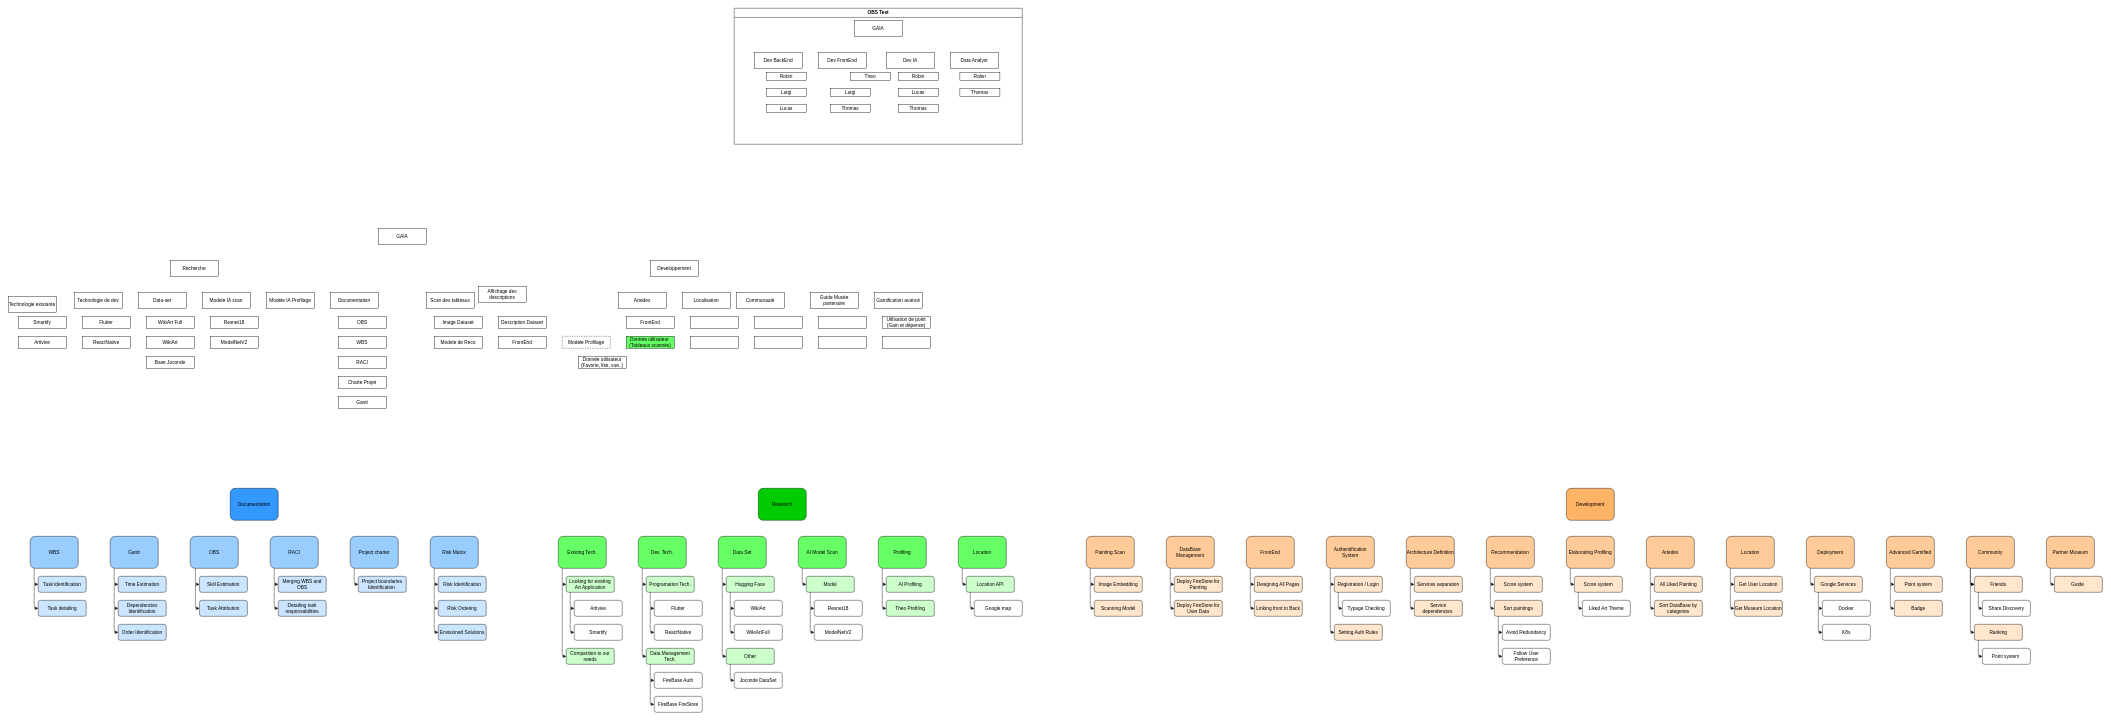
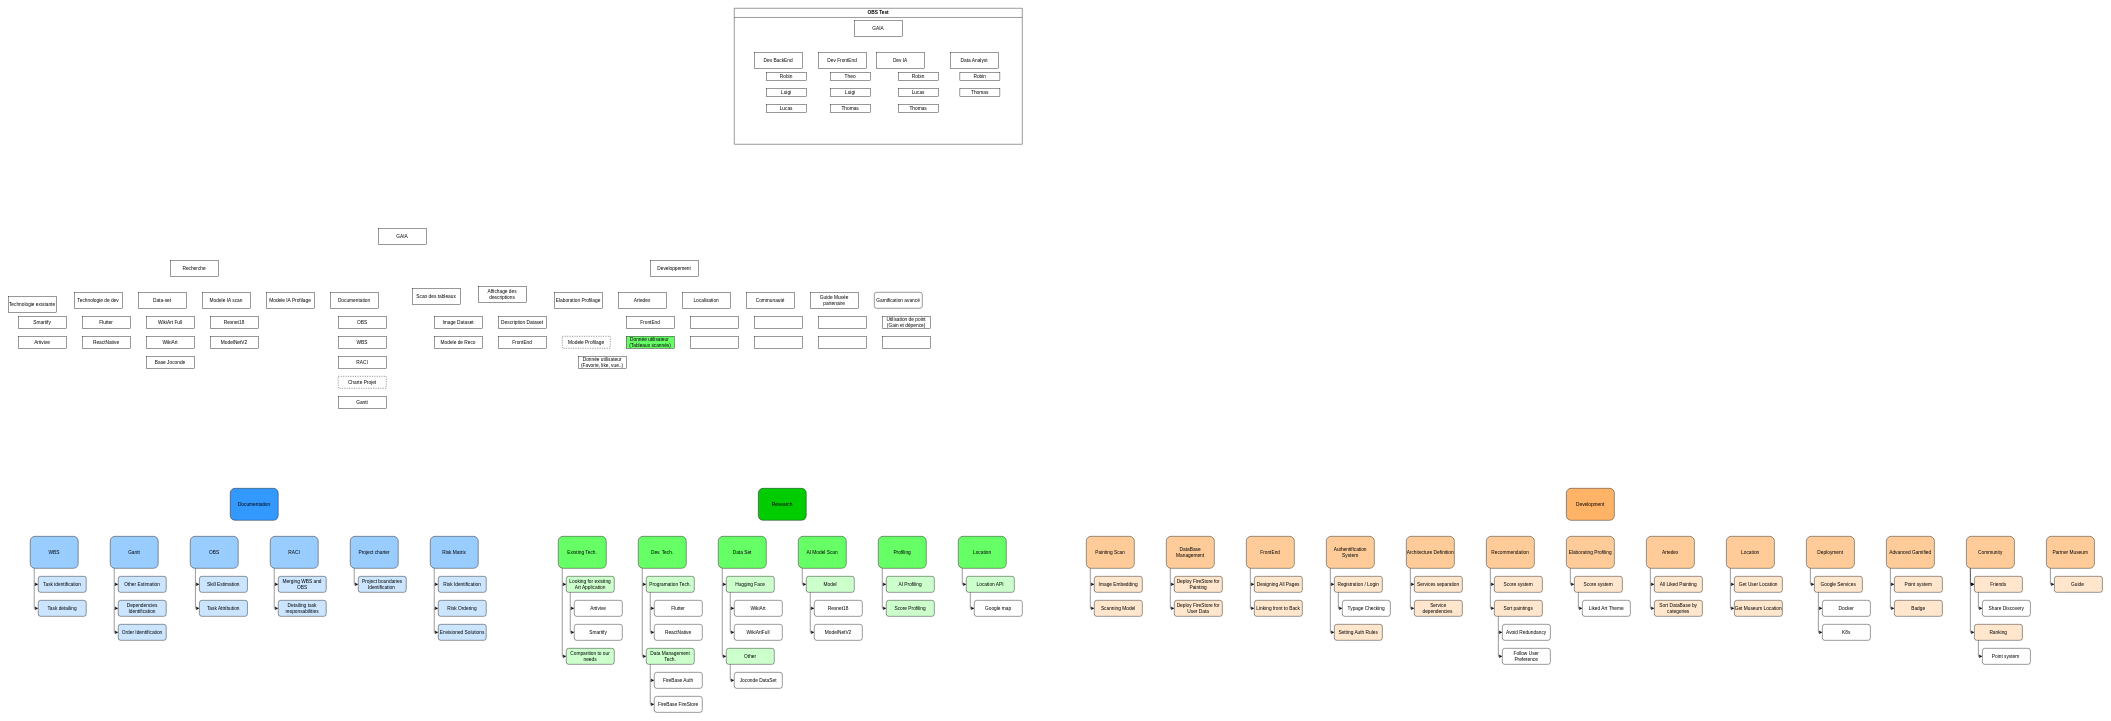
node "Dev IA": moved (910, 60) -> (900, 60)
node "Theo": moved (870, 76) -> (850, 76)
node "Scan des tableaux": moved (450, 300) -> (436, 296)
node "Elaboration Profilage": added
node "Communauté": moved (760, 300) -> (770, 300)
node "Gamification avancé": shape rectangle -> rounded rectangle
node "Charte Projet": style solid -> dashed
node "Time Estimation": label "Time Estimation" -> "Other Estimation"
node "Theo Profiling": label "Theo Profiling" -> "Score Profiling"
